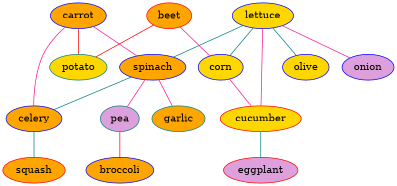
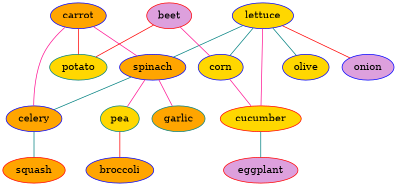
node "beet": fillcolor orange -> plum
edge "lettuce" -- "onion": color deeppink -> red
node "pea": fillcolor plum -> gold
